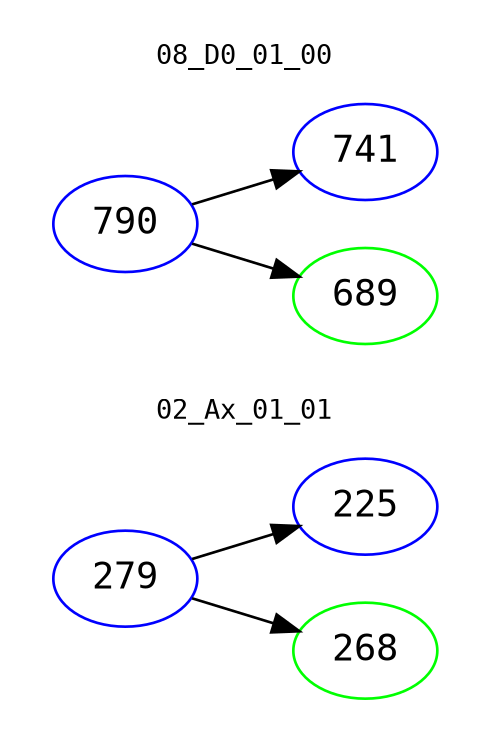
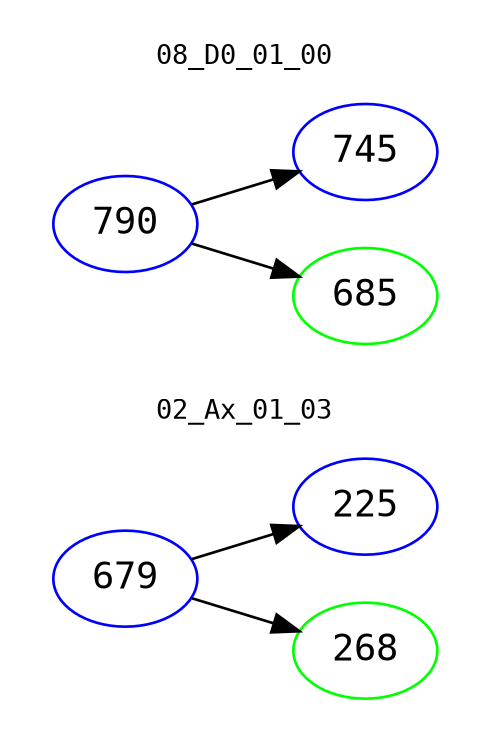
node "741": label "741" -> "745"
node "689": label "689" -> "685"
cluster "02_Ax_01_01": label "02_Ax_01_01" -> "02_Ax_01_03"
node "279": label "279" -> "679"
